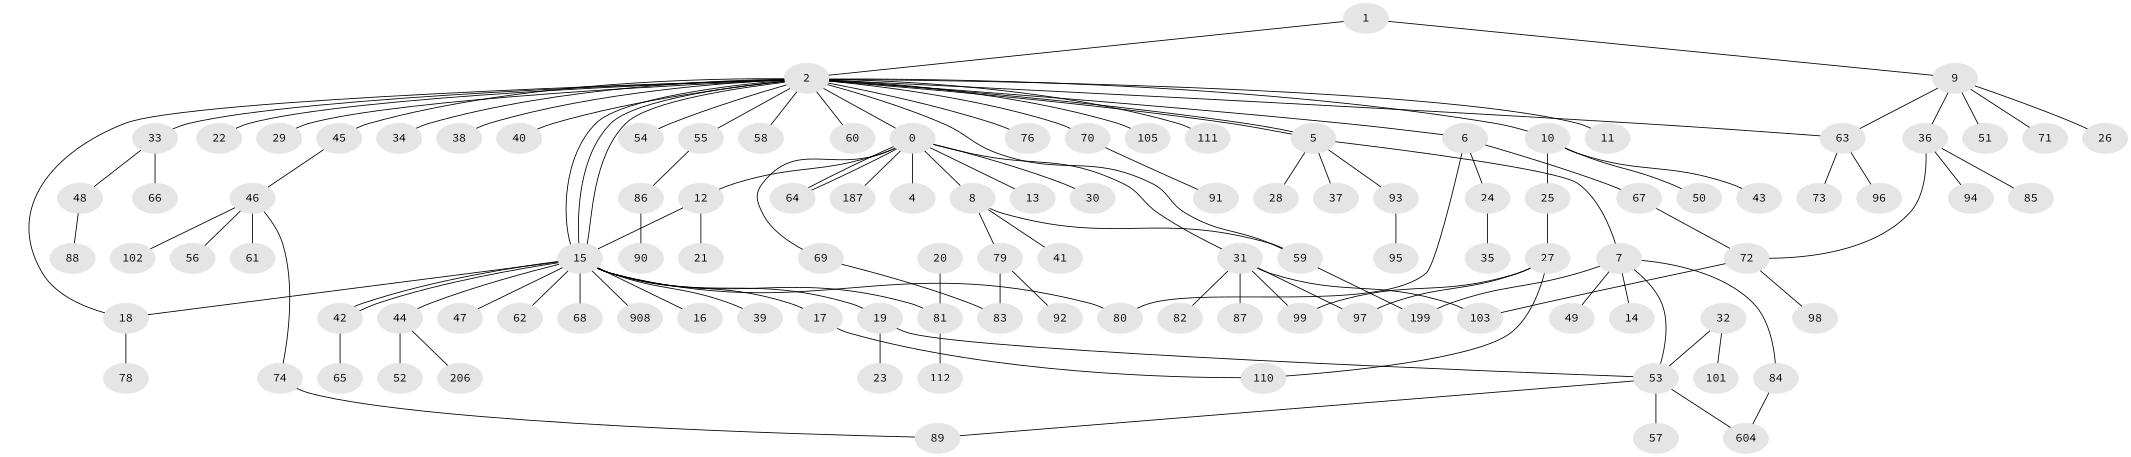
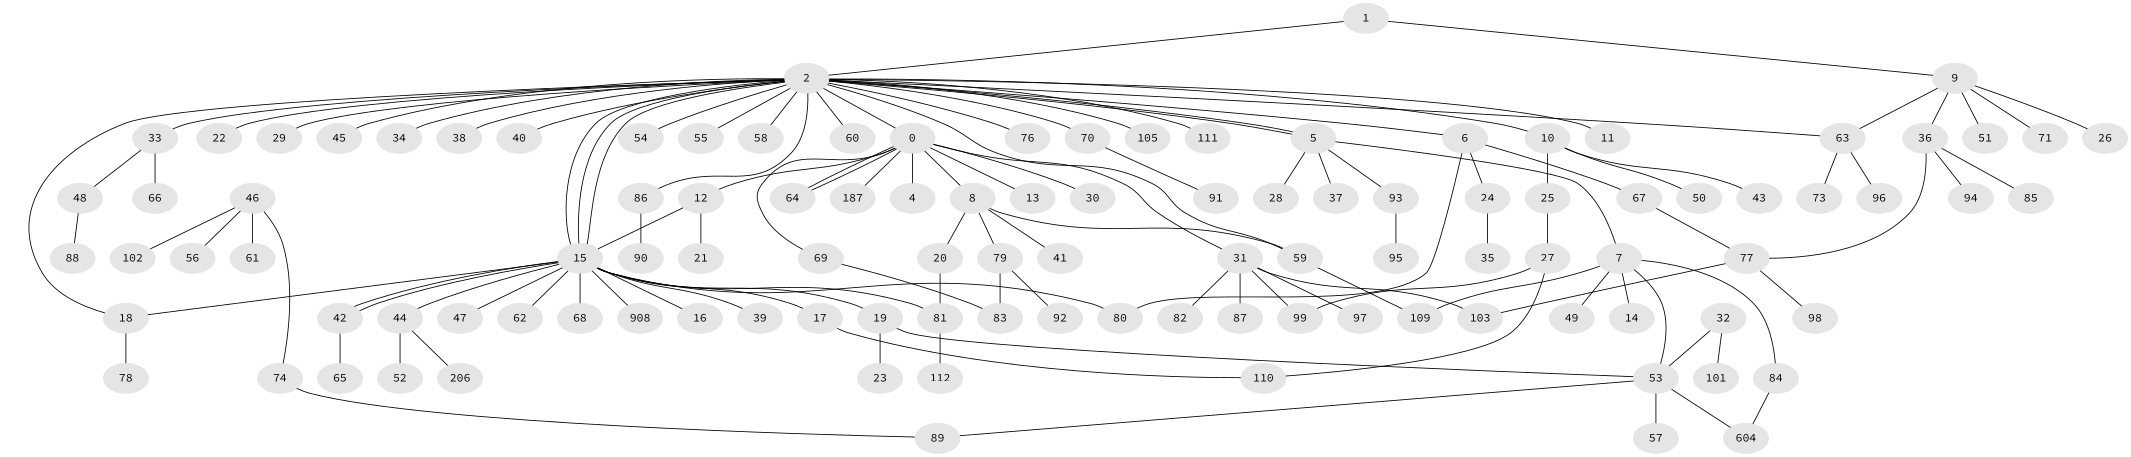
edge "45" -- "46": removed
edge "55" -- "86": now "2" -- "86"
edge "8" -- "20": added
node "72": label "72" -> "77"
edge "27" -- "97": removed
node "199": label "199" -> "109"
